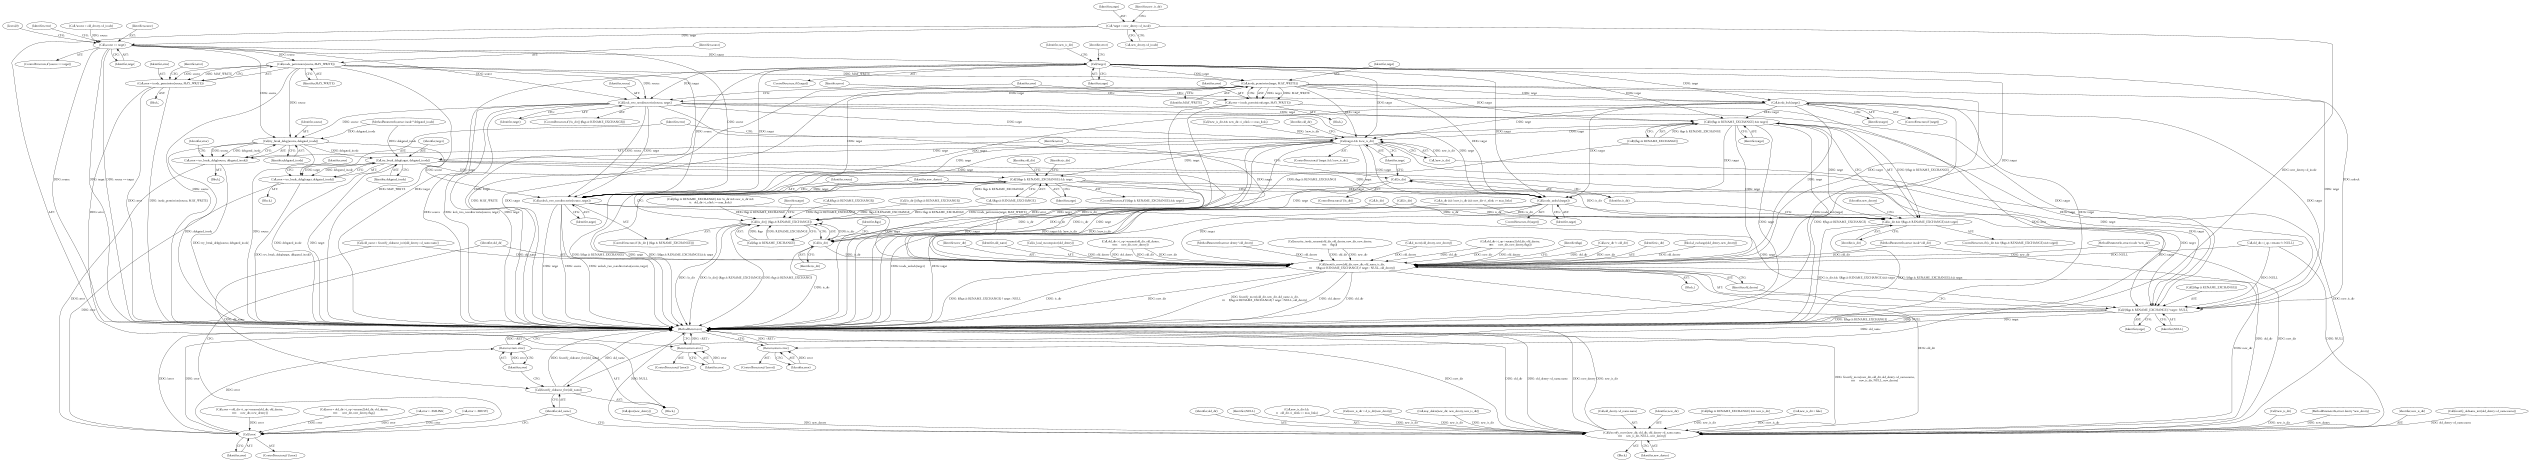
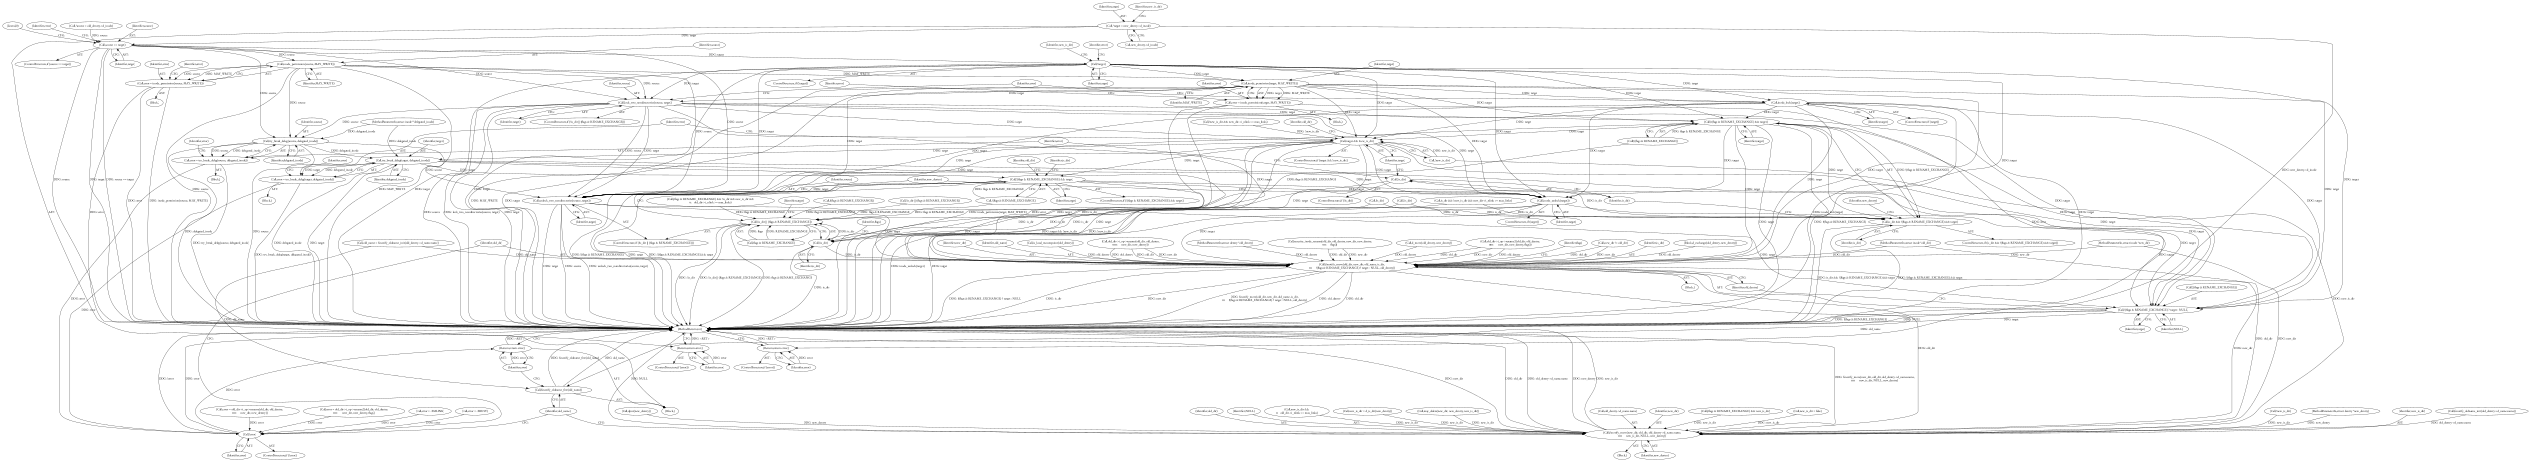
edge "(Call,!target)" -> "(Call,!(flags & RENAME_EXCHANGE) ? target : NULL)": label "DDG: unlock" -> "DDG: target"
node "(Call,old_dir->i_op->rename != NULL)": removed
